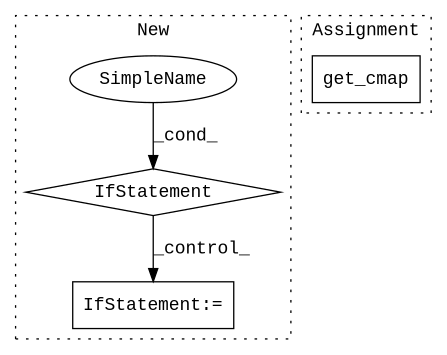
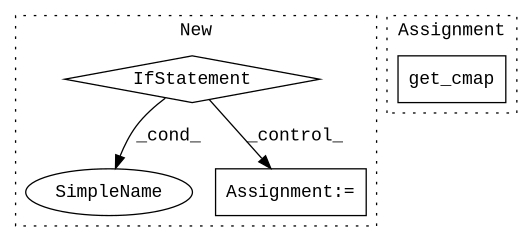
edge "SimpleName" -> "IfStatement": reversed
node "IfStatement:=": label "IfStatement:=" -> "Assignment:="
